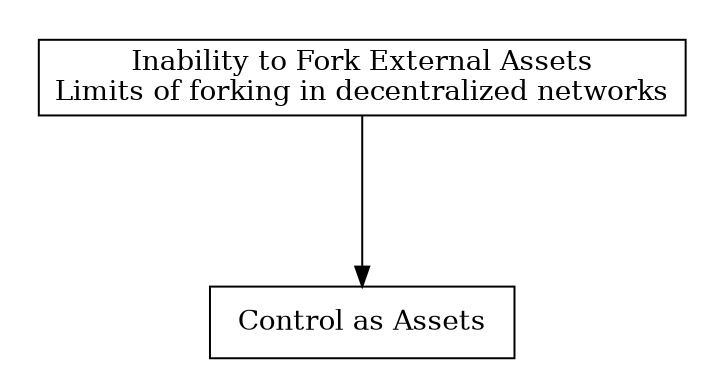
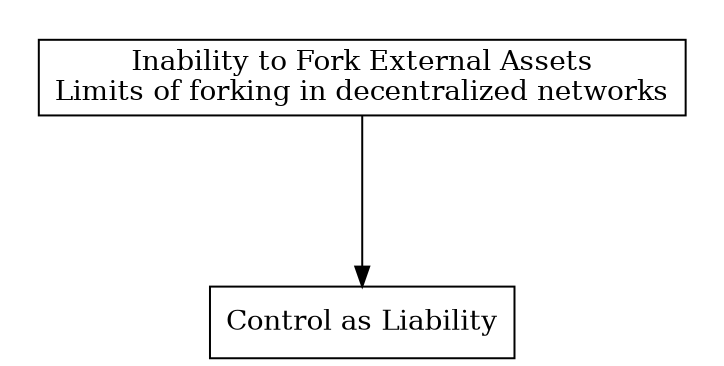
node "Control as Assets": label "Control as Assets" -> "Control as Liability"
